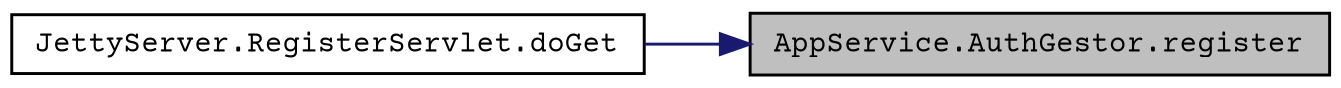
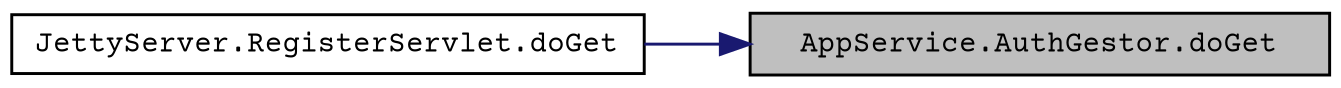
node "AppService.AuthGestor.register": label "AppService.AuthGestor.register" -> "AppService.AuthGestor.doGet"
